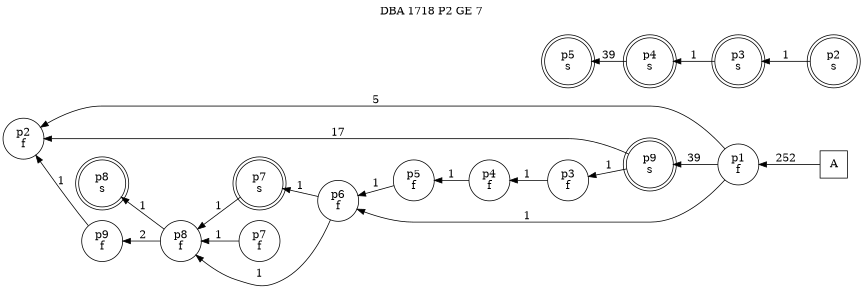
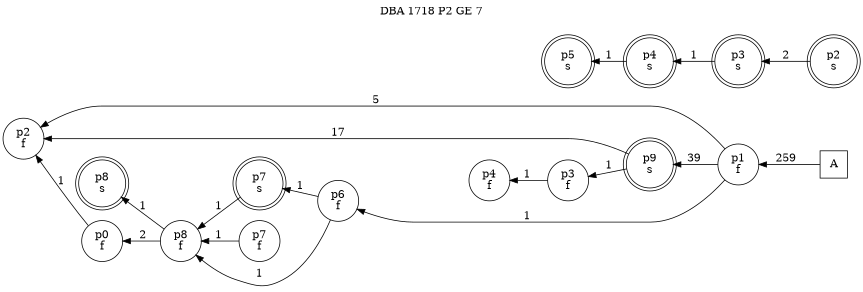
edge "p4 s" -> "p5 s": label "39" -> "1"
edge "p2 s" -> "p3 s": label "1" -> "2"
edge "A" -> "p1 f": label "252" -> "259"
node "p5 f": removed
node "p9 f": label "p9 f" -> "p0 f"
